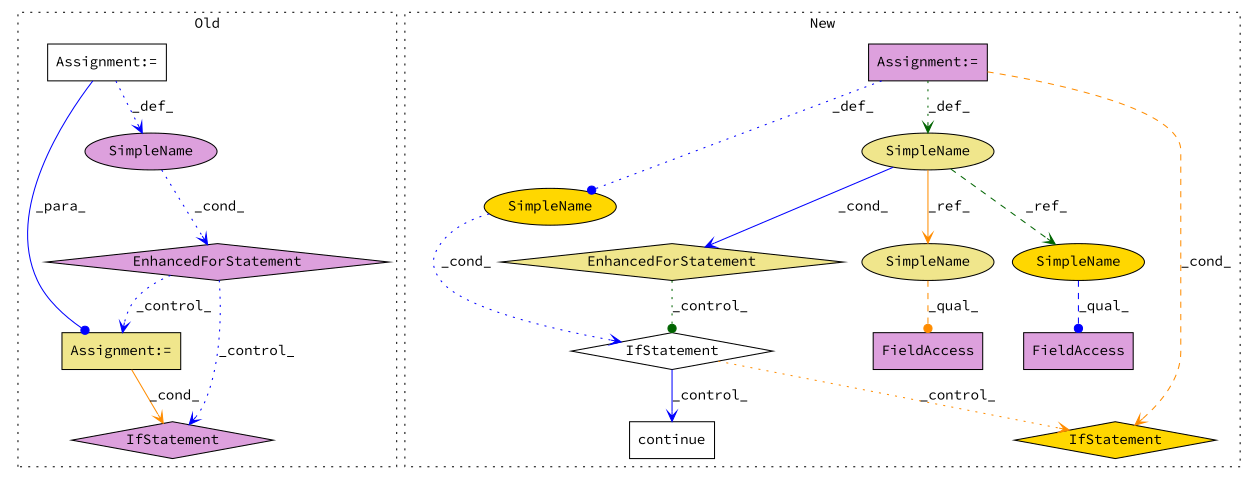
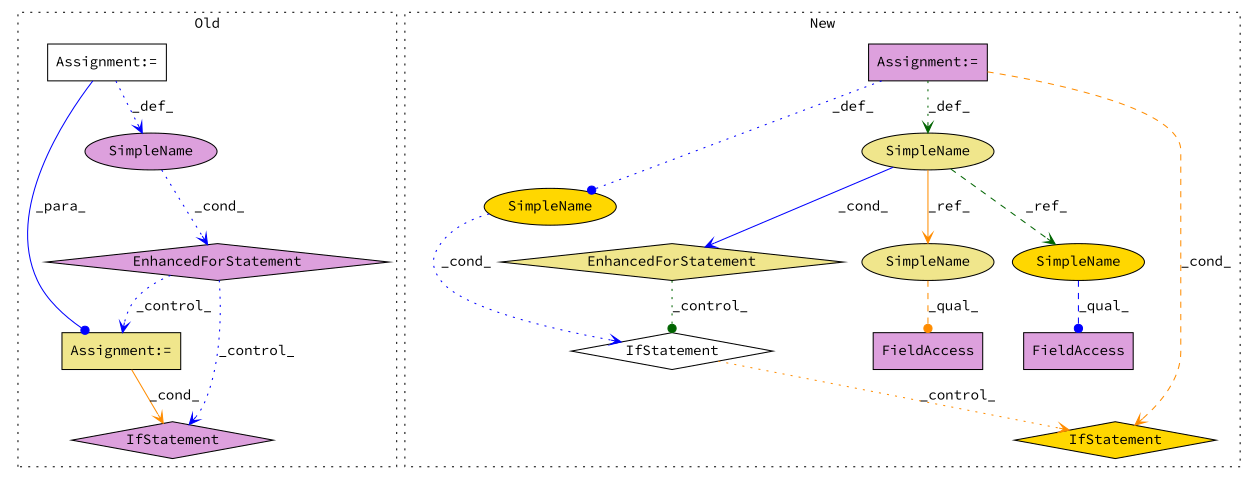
node "continue": removed
